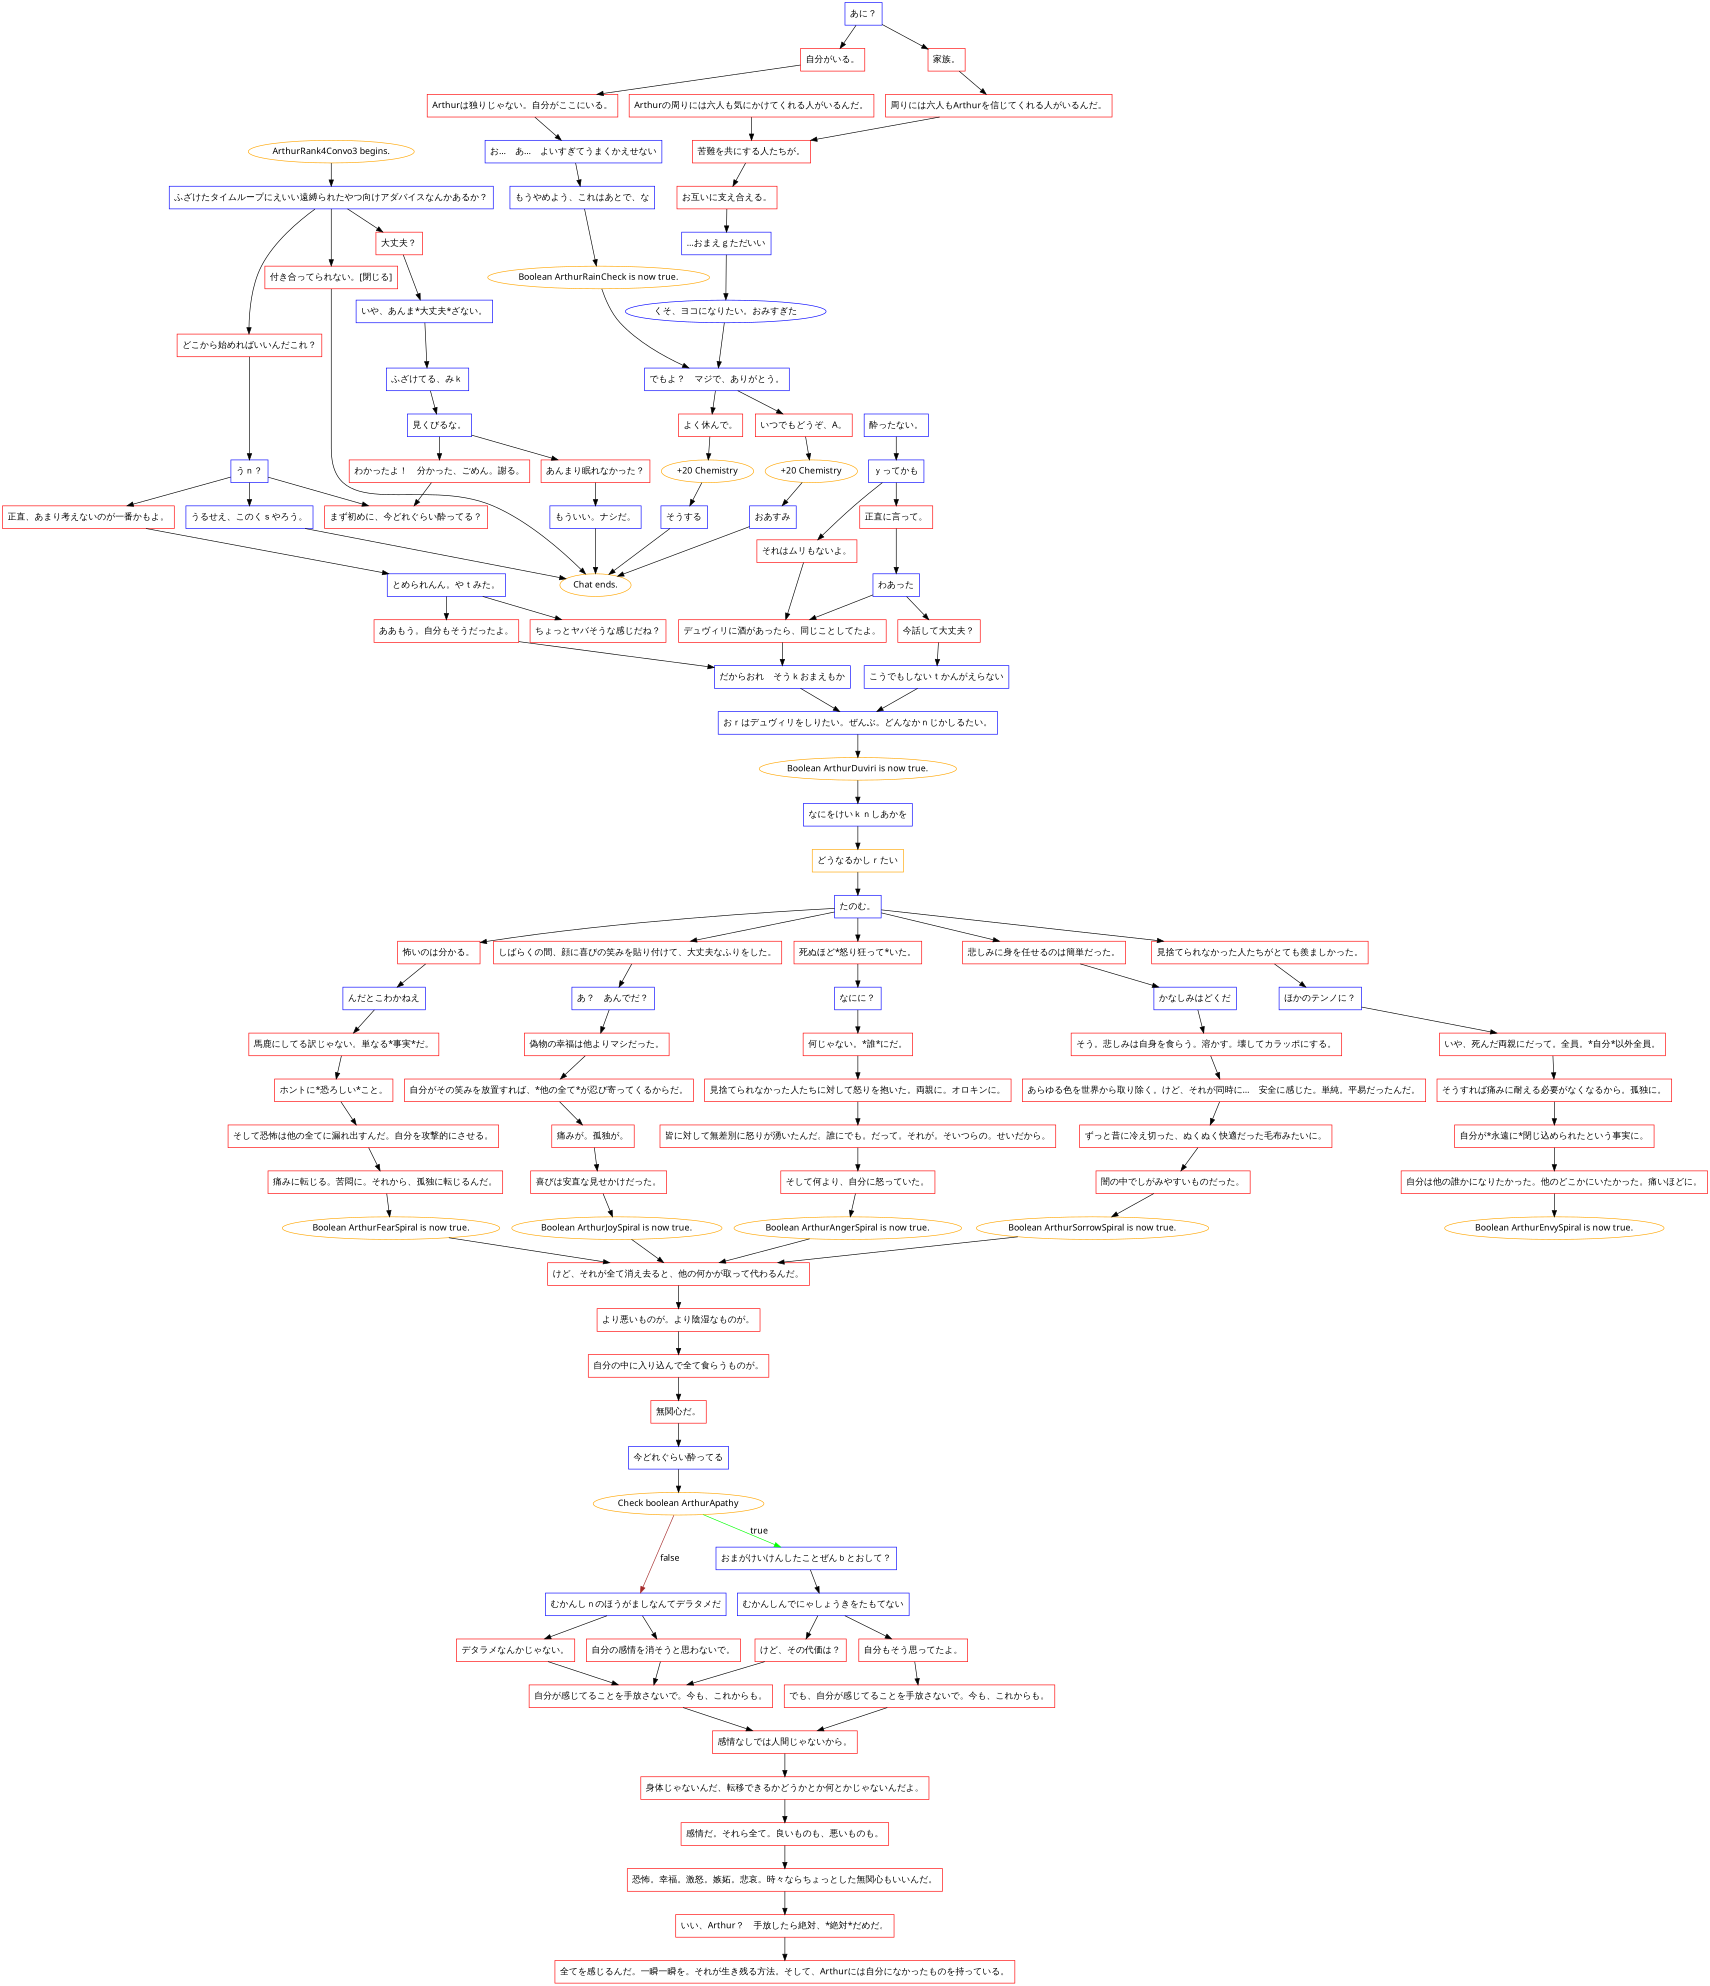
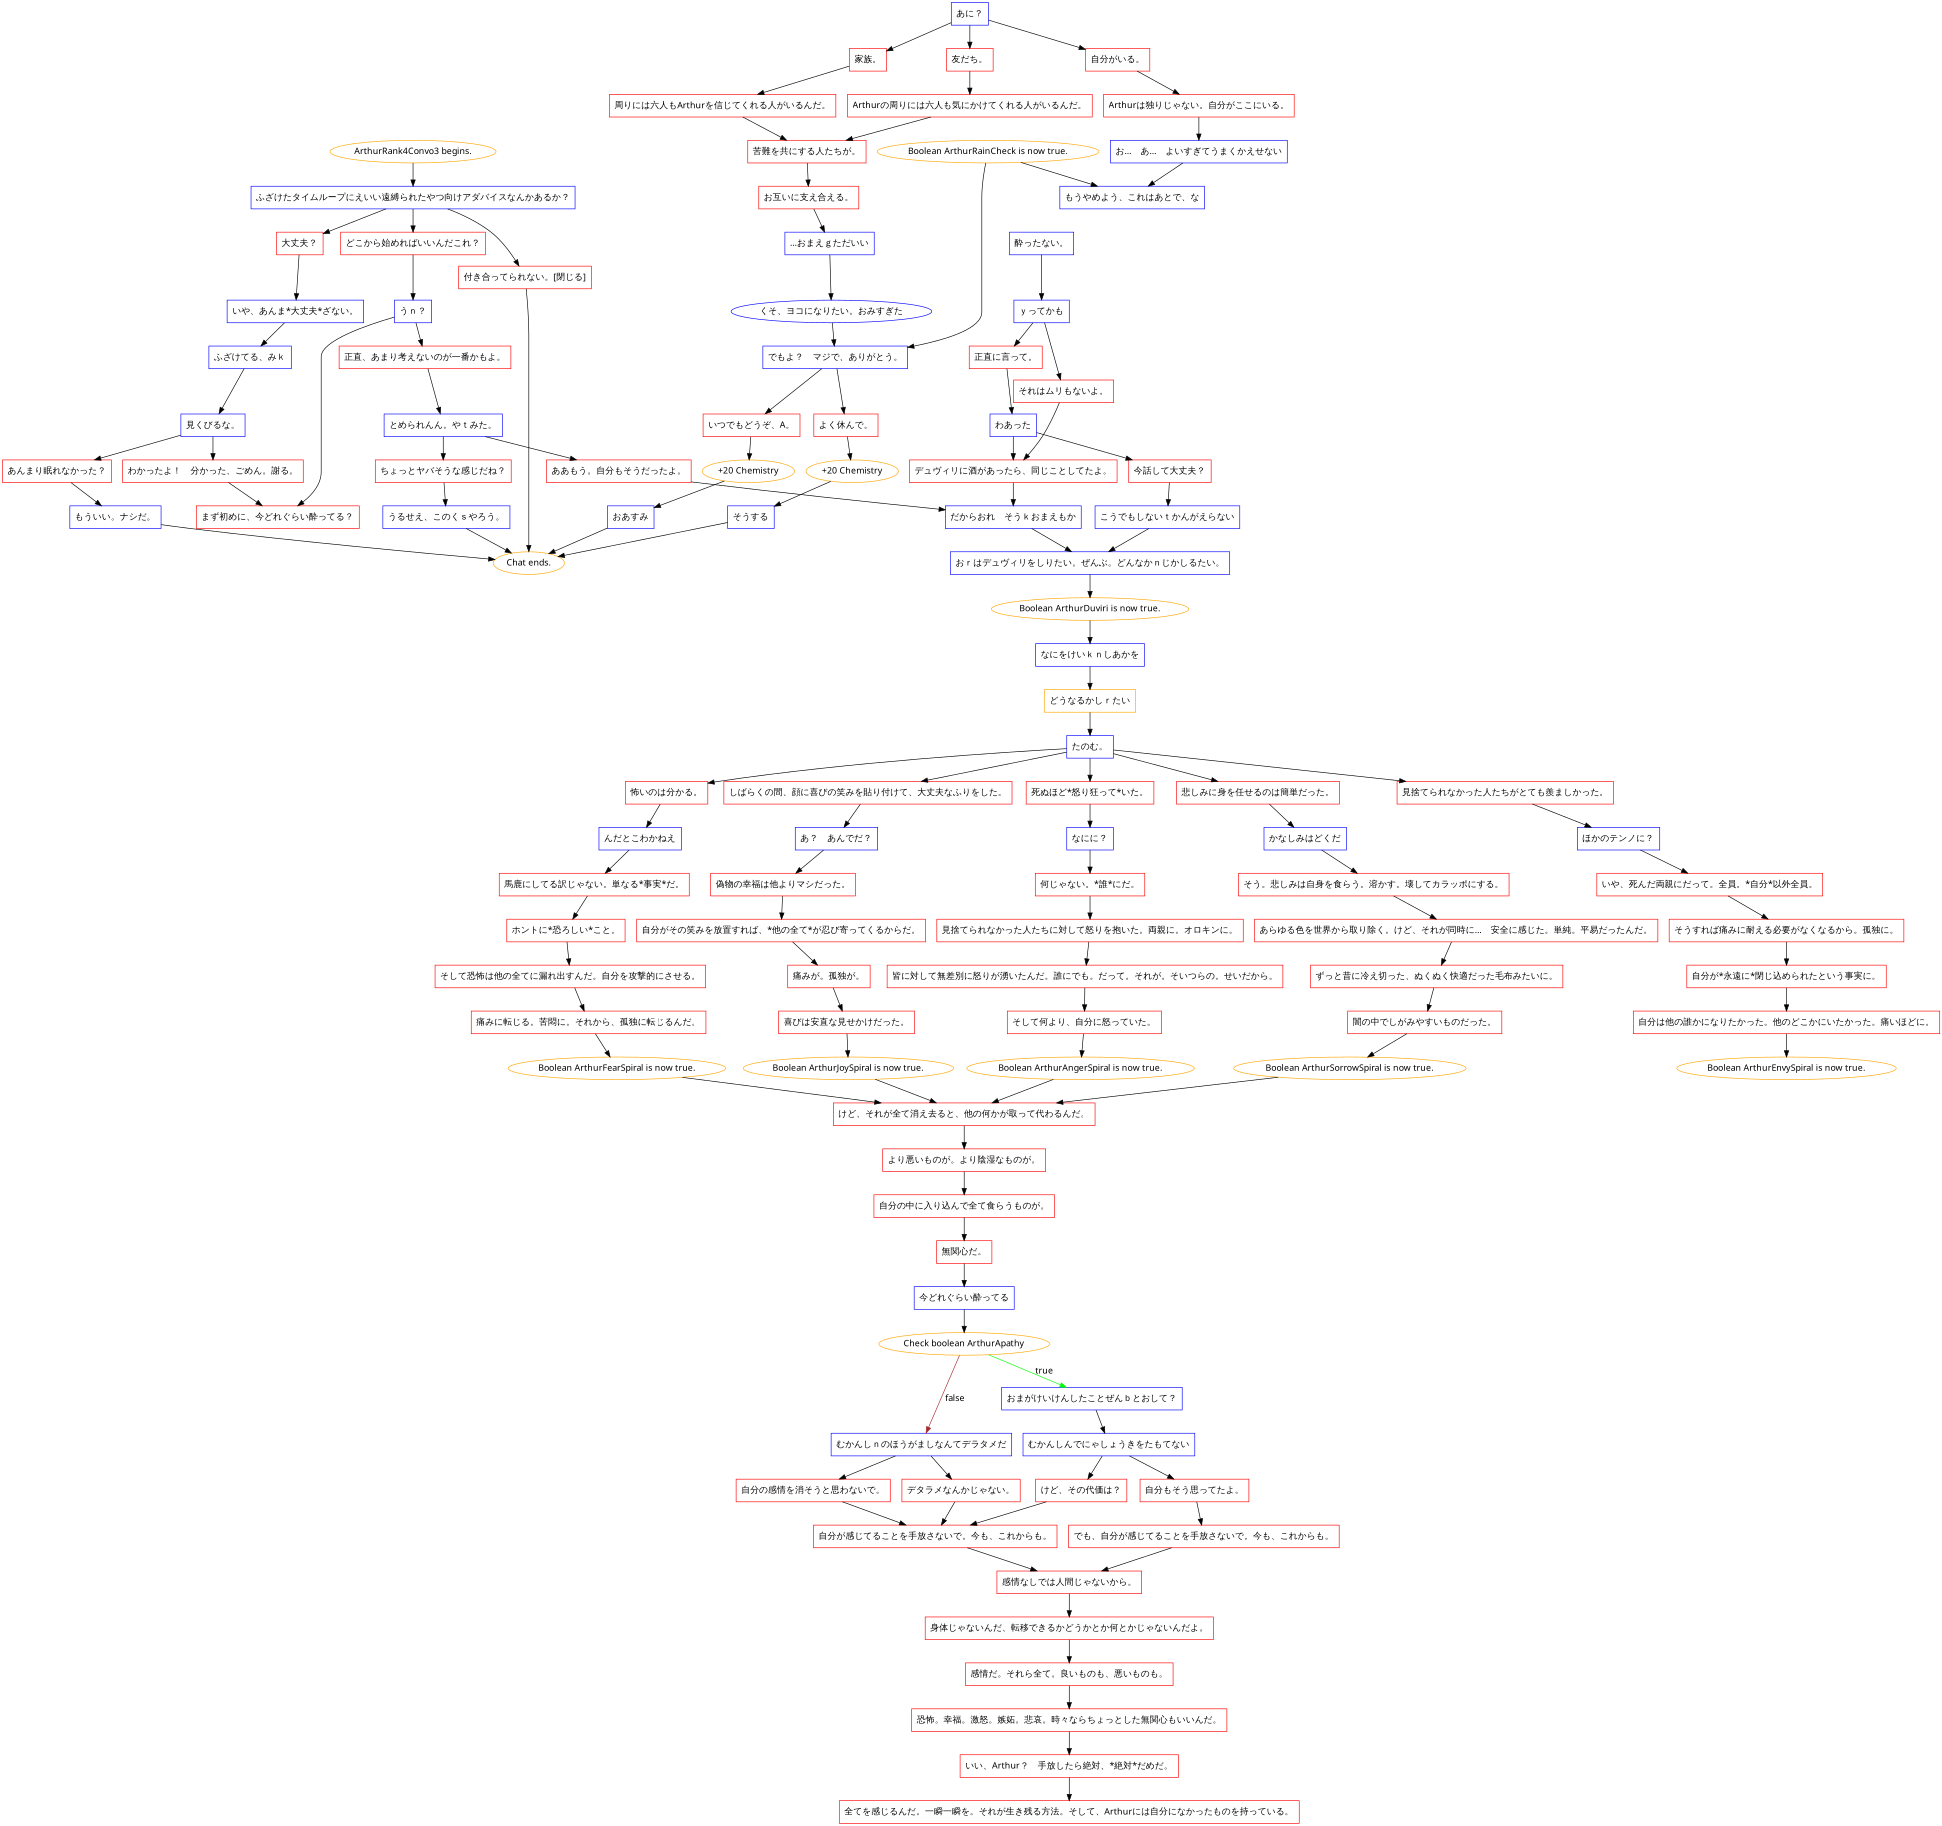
node "友だち。": added
edge "もうやめよう、これはあとで、な" -> "Boolean ArthurRainCheck is now true.": reversed
edge "うｎ？" -> "うるせえ、このくｓやろう。": now "ちょっとヤバそうな感じだね？" -> "うるせえ、このくｓやろう。"
